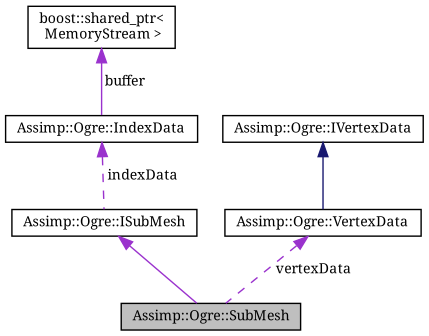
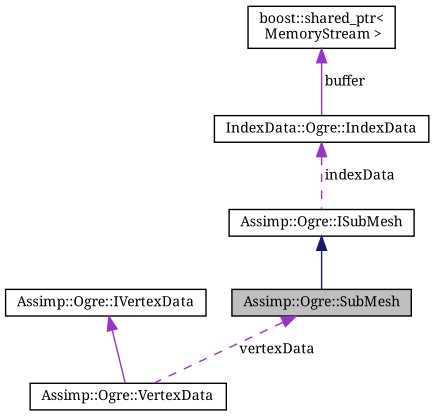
node "Assimp::Ogre::IndexData": label "Assimp::Ogre::IndexData" -> "IndexData::Ogre::IndexData"
edge "Assimp::Ogre::VertexData" -> "Assimp::Ogre::IVertexData": color midnightblue -> darkorchid3
edge "Assimp::Ogre::SubMesh" -> "Assimp::Ogre::ISubMesh": color darkorchid3 -> midnightblue
edge "Assimp::Ogre::SubMesh" -> "Assimp::Ogre::VertexData": reversed
